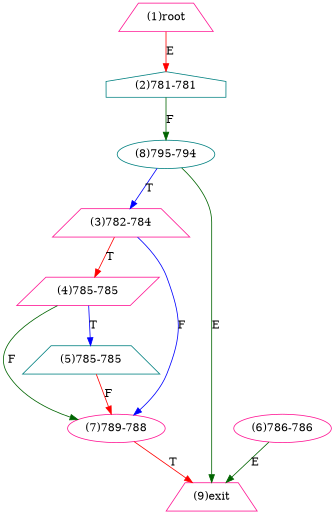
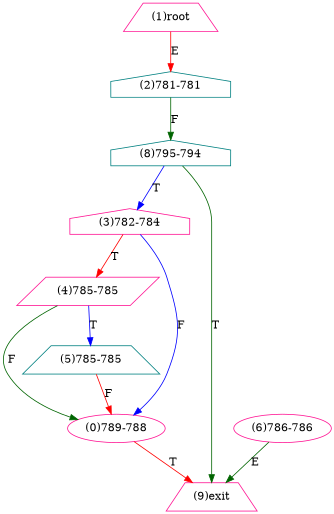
node "(8)795-794": shape ellipse -> house
node "(3)782-784": shape trapezium -> house
edge "(8)795-794" -> "(9)exit": label "E" -> "T"
node "(7)789-788": label "(7)789-788" -> "(0)789-788"
